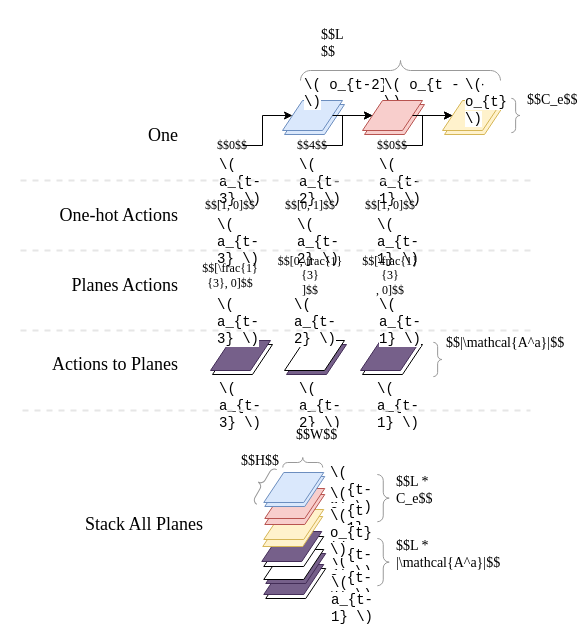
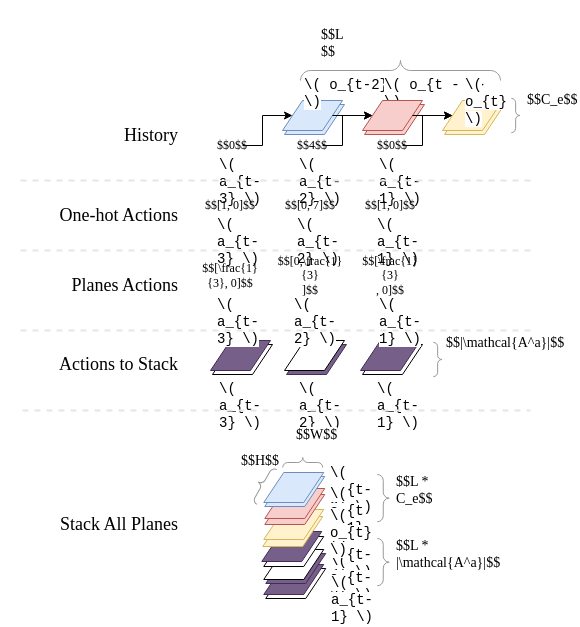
node "One": label "One" -> "History"
node "$$[0, 1]$$": label "$$[0, 1]$$" -> "$$[0, 7]$$"
node "Actions to Planes": label "Actions to Planes" -> "Actions to Stack"
node "Stack All Planes": moved (136, 525) -> (111, 525)
